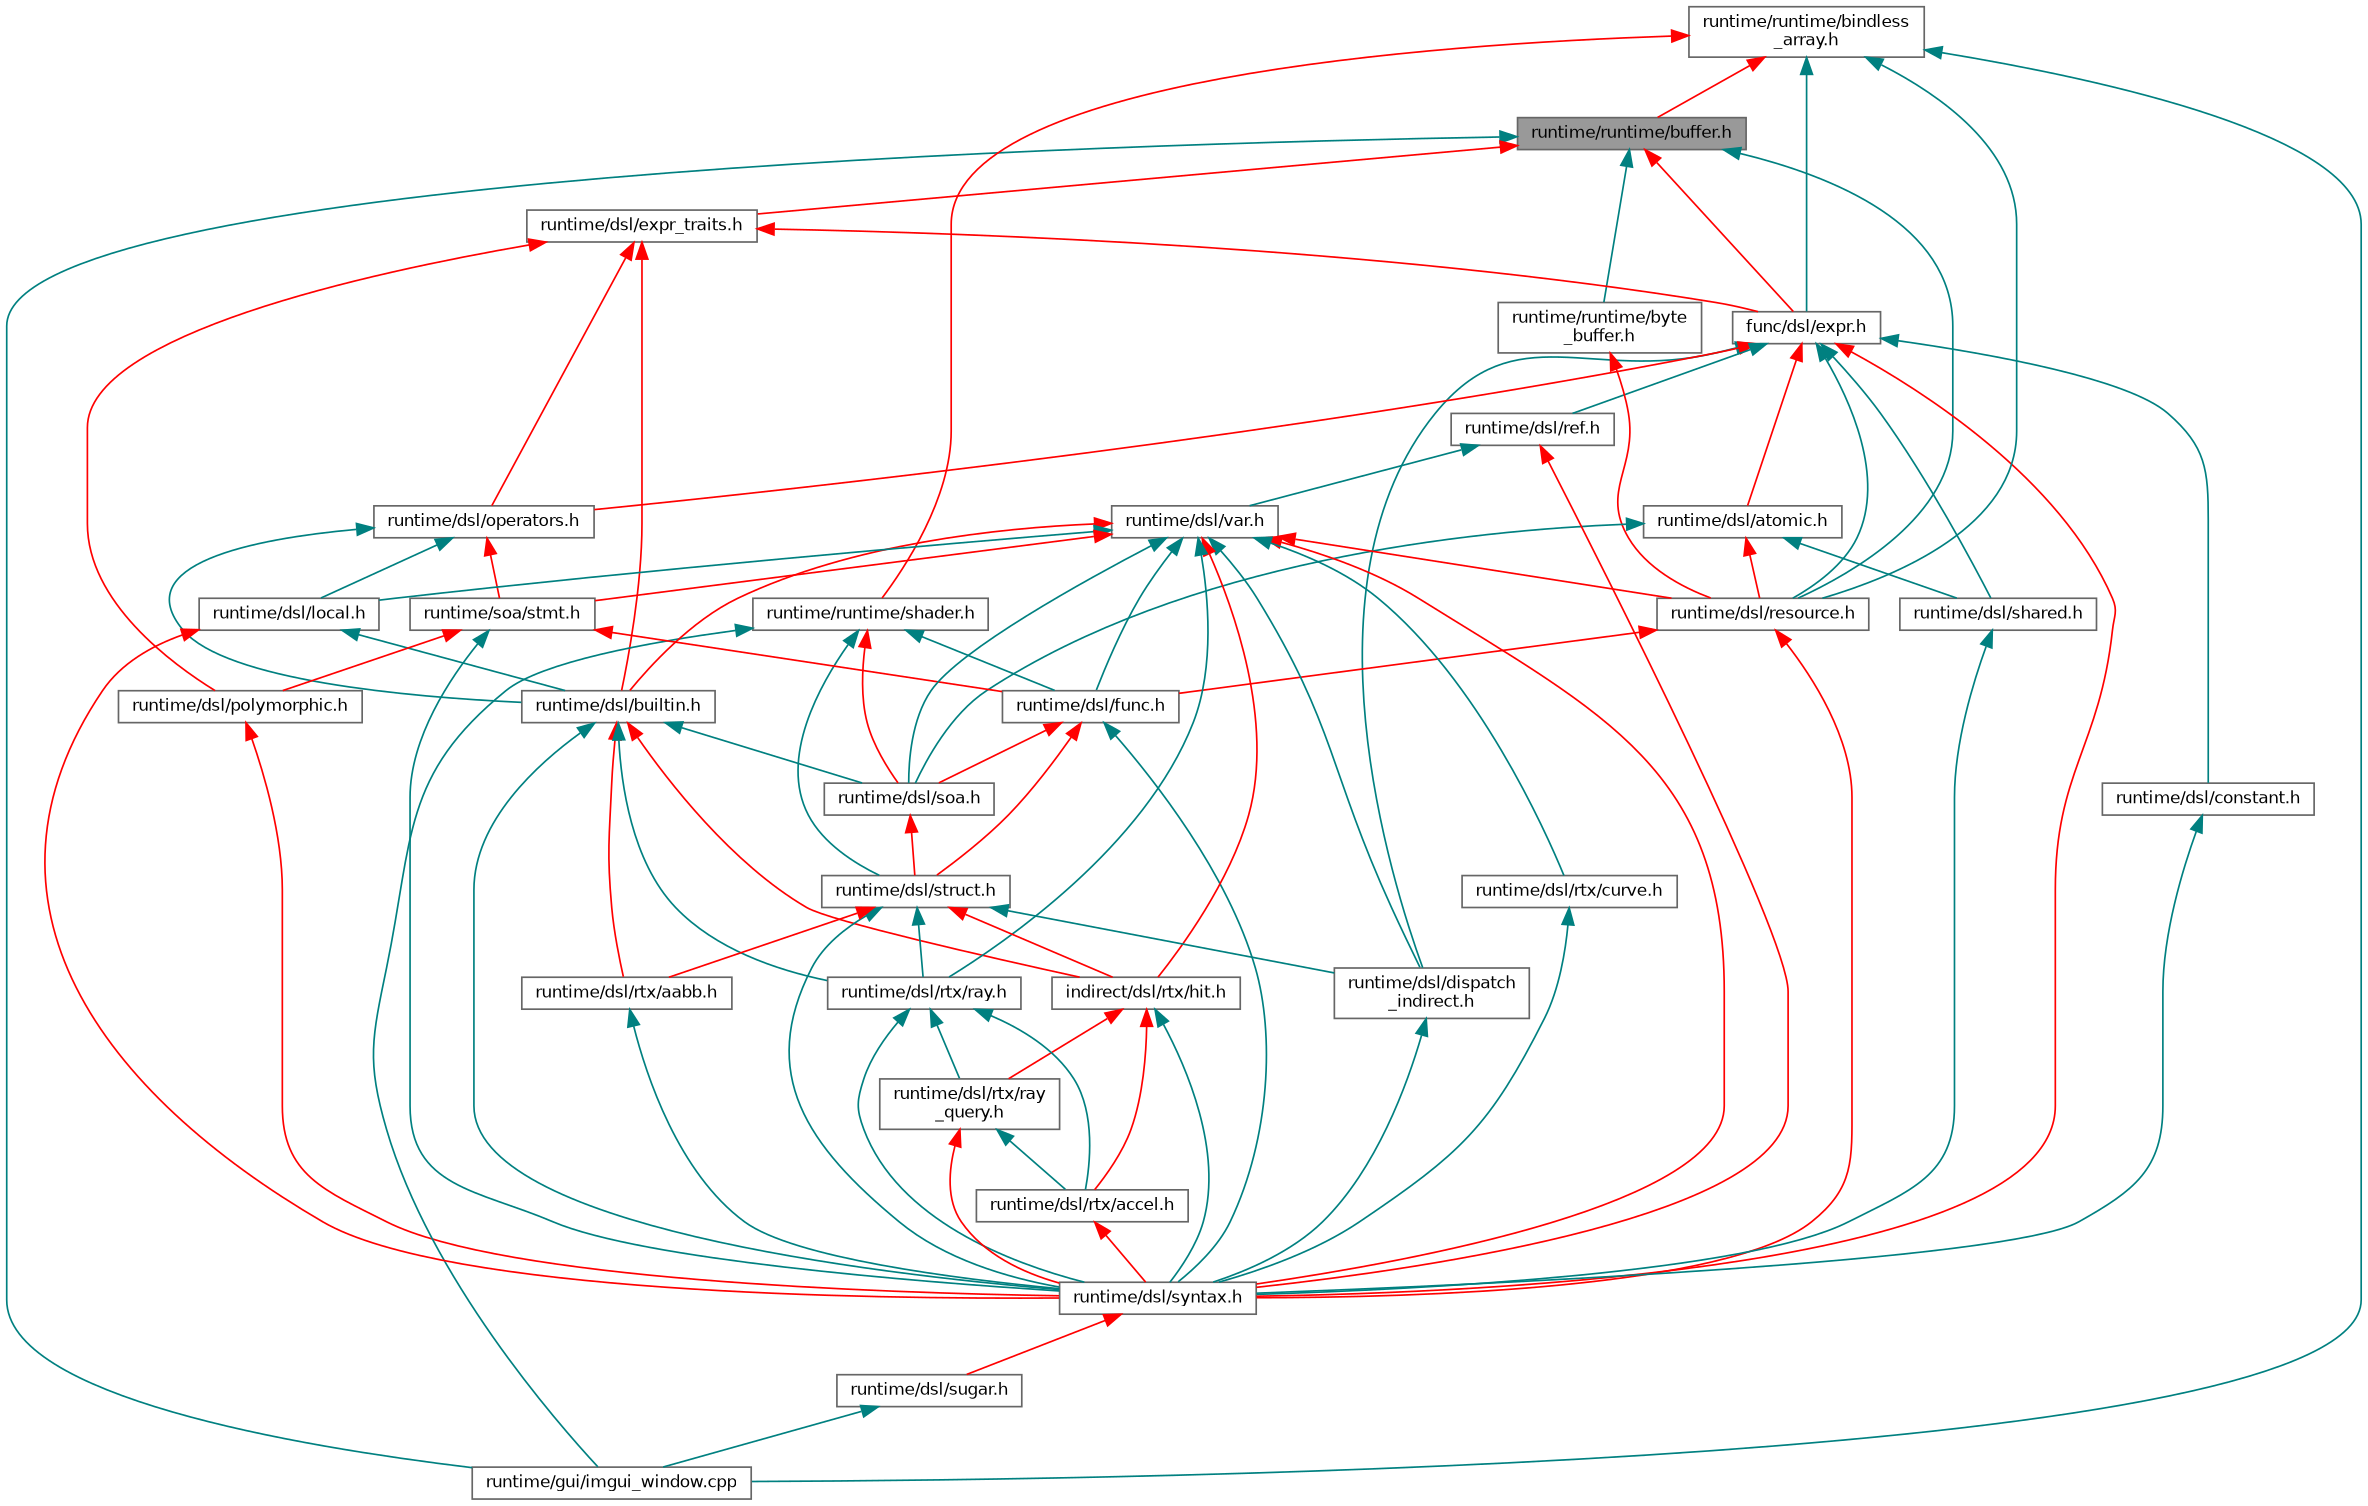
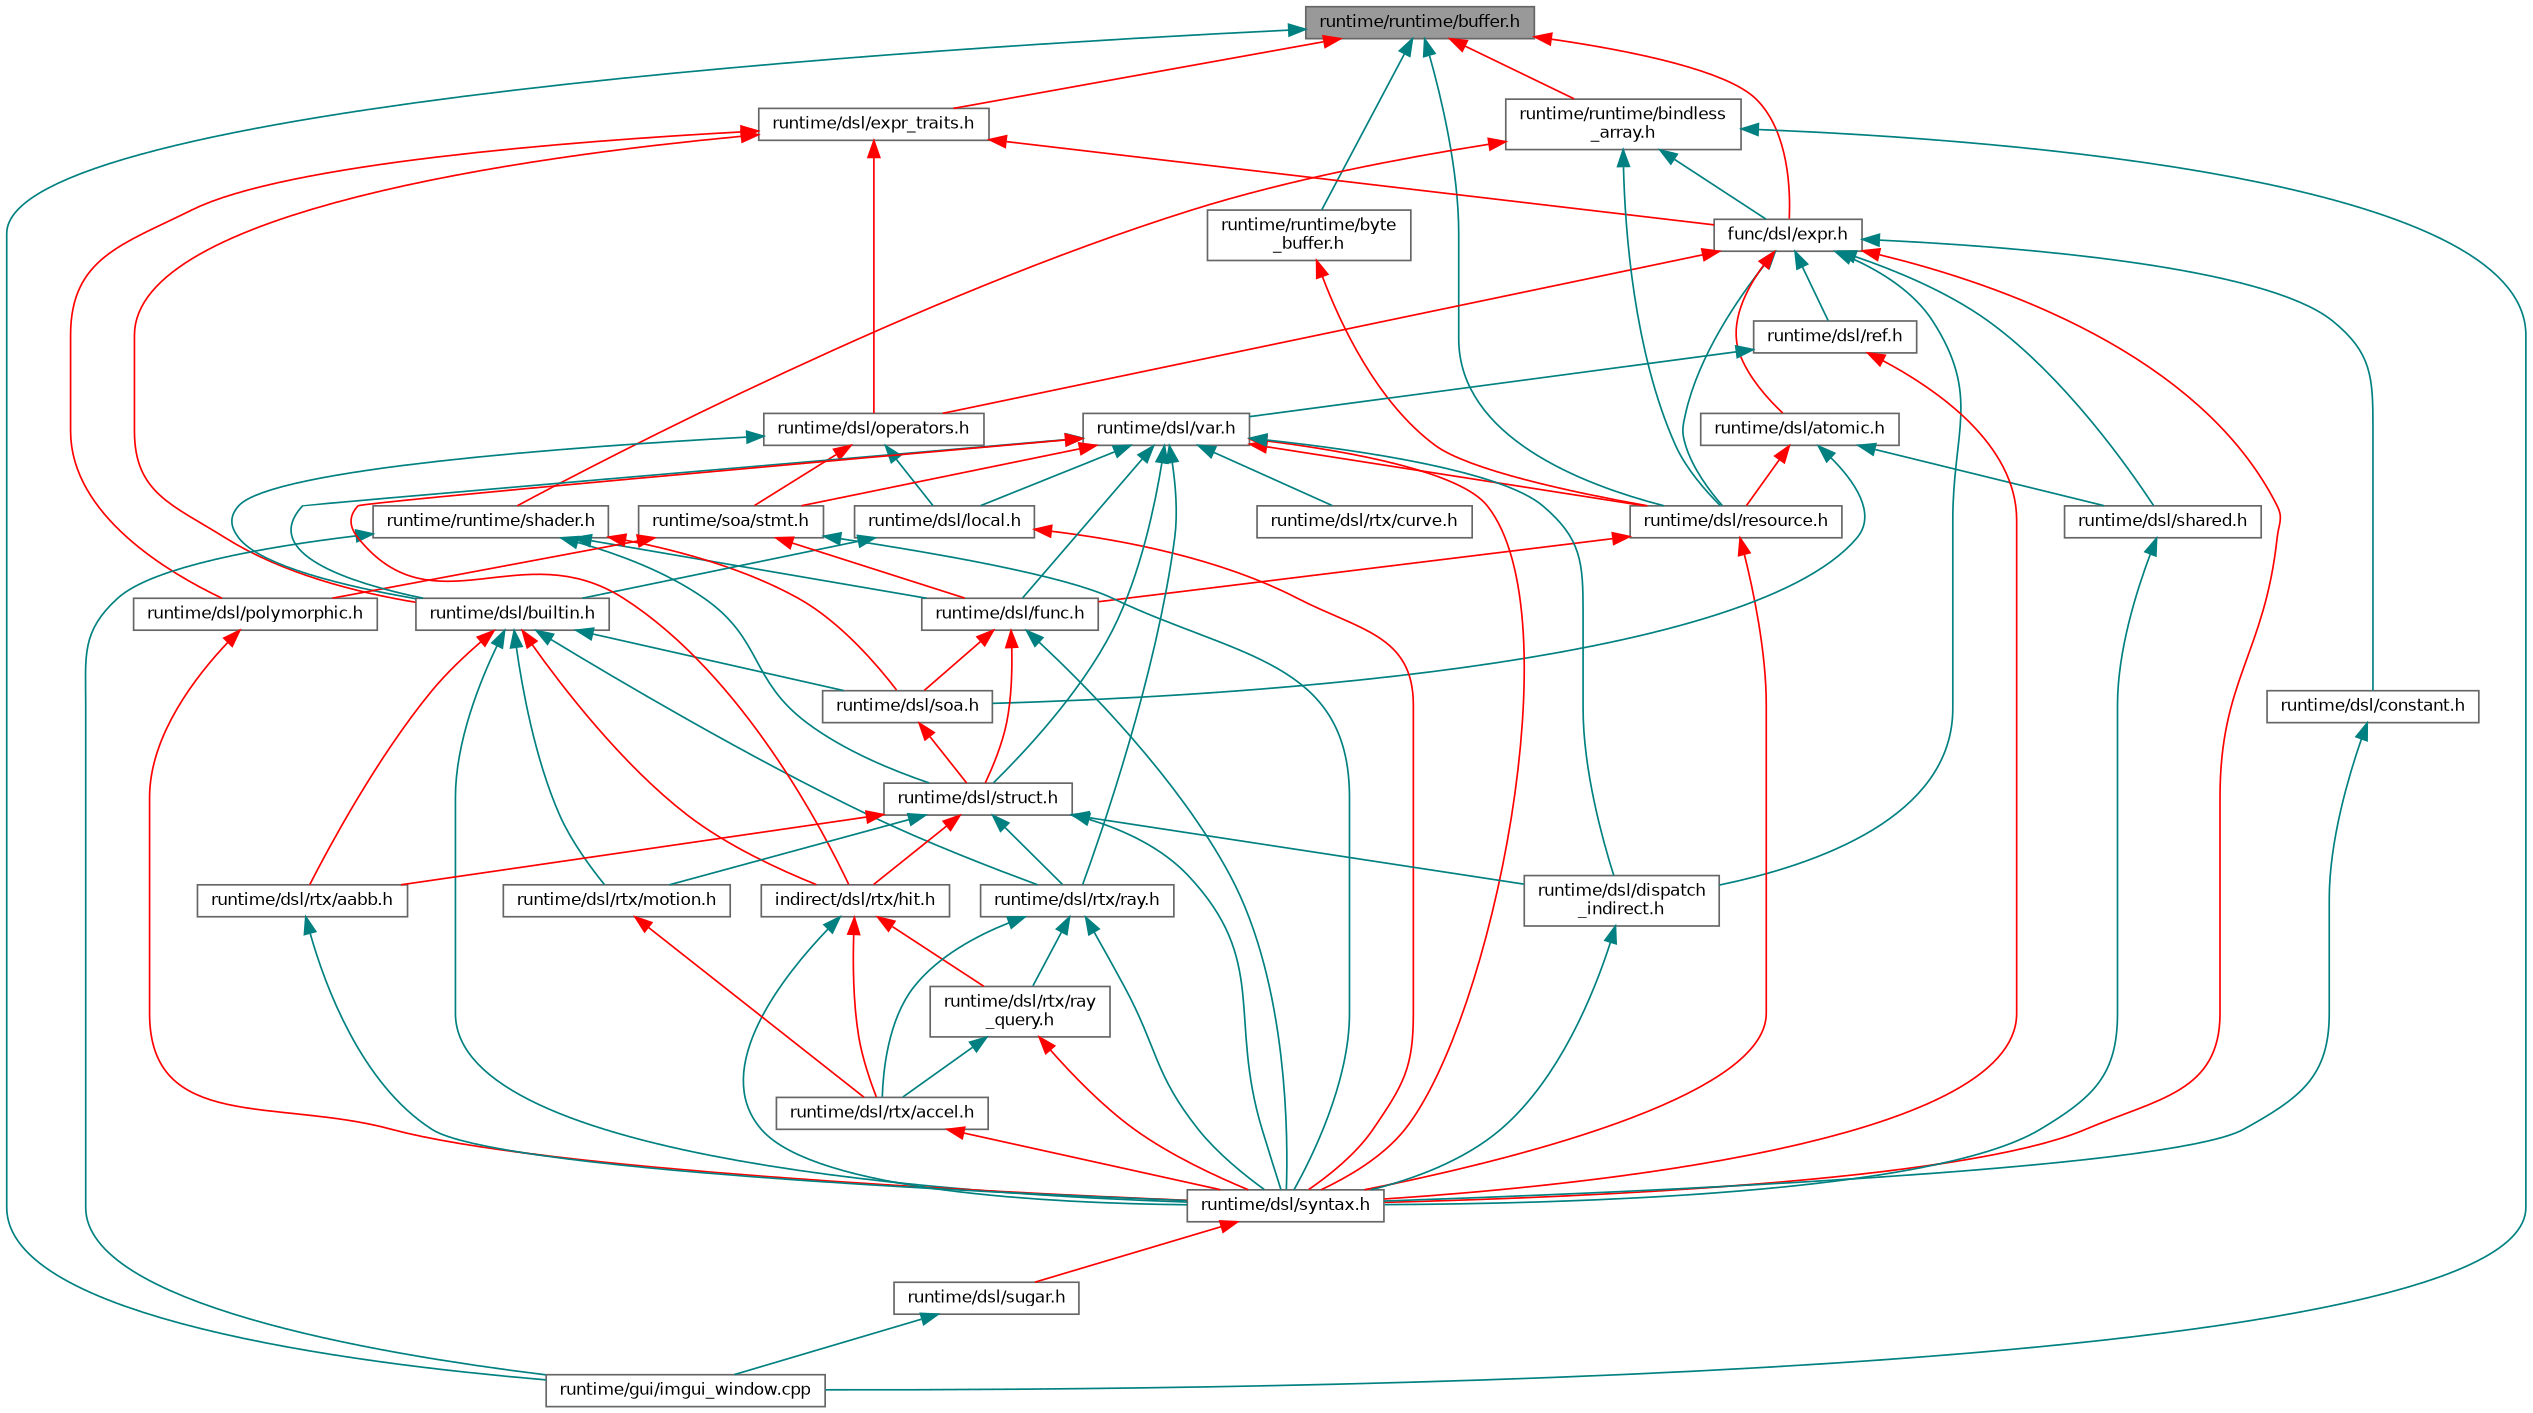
edge "runtime/runtime/buffer.h" -> "runtime/runtime/bindless _array.h": reversed
edge "runtime/dsl/builtin.h" -> "runtime/dsl/var.h": color red -> teal
edge "runtime/dsl/soa.h" -> "runtime/dsl/var.h": now "runtime/dsl/struct.h" -> "runtime/dsl/var.h"
node "runtime/dsl/rtx/motion.h": added
edge "runtime/dsl/syntax.h" -> "runtime/dsl/rtx/curve.h": removed
